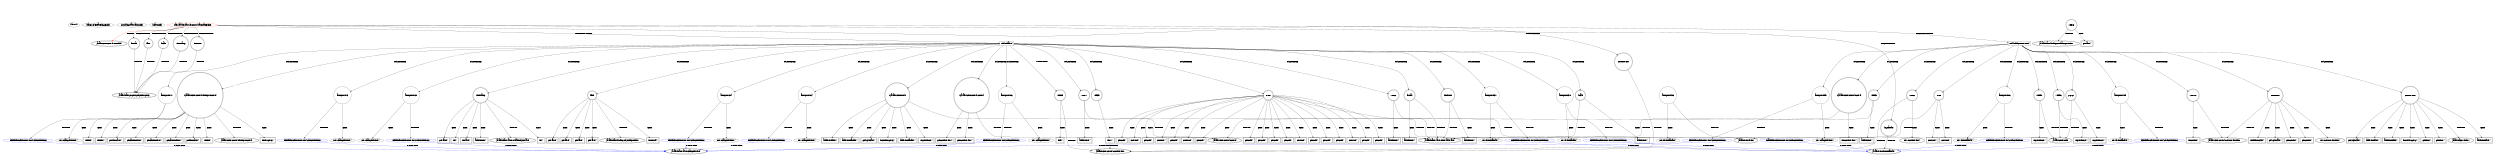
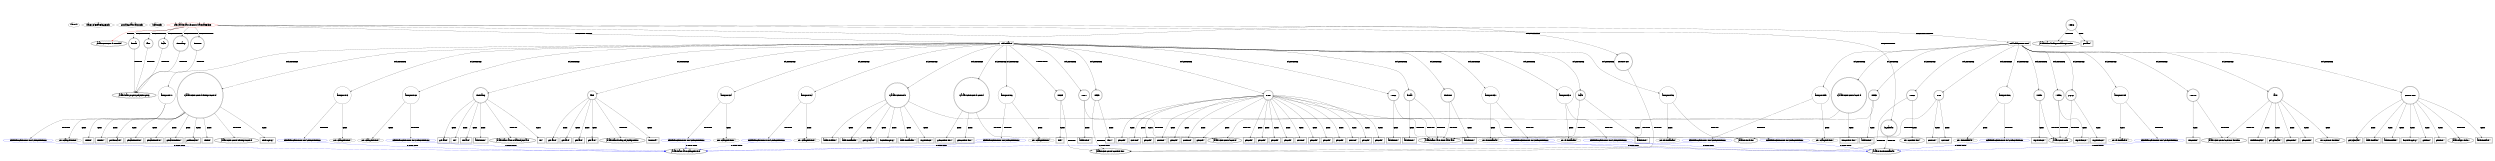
edge "void initialize()" -> "anonymous56": added, label "INSTANTIATE"
node "menuItem": label "menuItem" -> "value"
edge "show()" -> "javafx.scene.control.ContextMenu": now "VAR35" -> "javafx.scene.control.ContextMenu"
